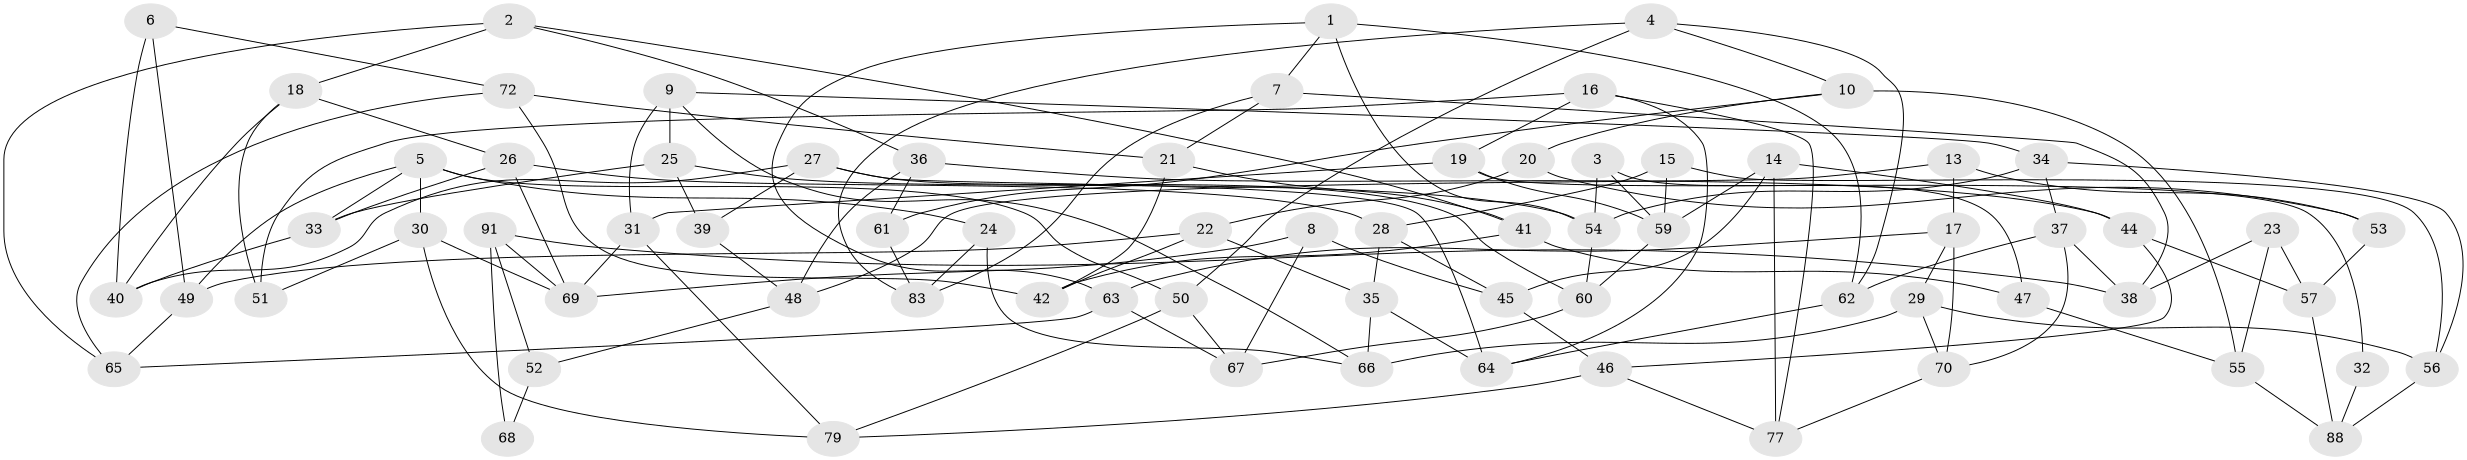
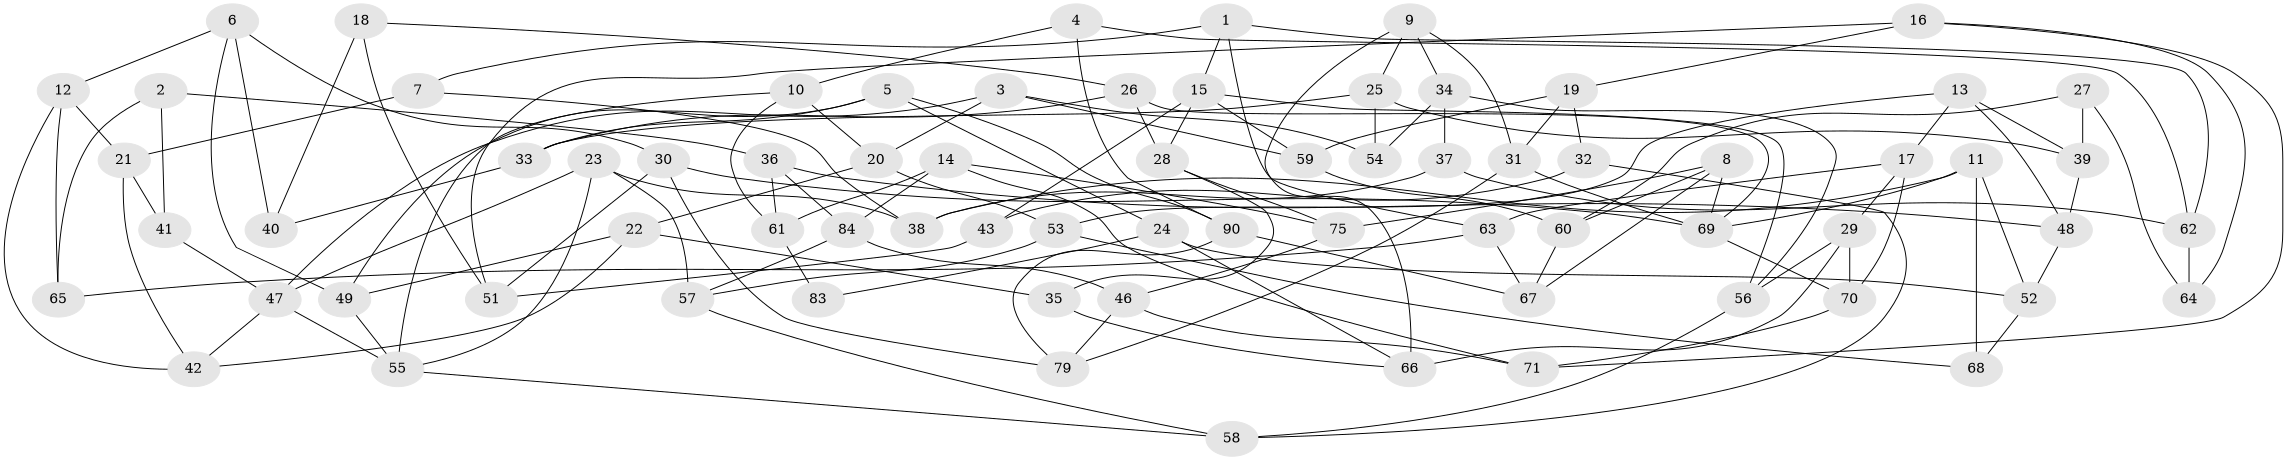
edge "2" -- "18": removed
edge "4" -- "83": removed
node "72": label "72" -> "12"
edge "3" -- "20": added
edge "13" -- "39": added
edge "7" -- "83": removed
edge "1" -- "54": now "1" -- "15"
edge "5" -- "30": now "6" -- "30"
edge "14" -- "59": now "14" -- "61"
edge "27" -- "40": removed
node "91": label "91" -> "11"
node "43": added
node "44": label "44" -> "84"
edge "23" -- "47": added
edge "41" -- "42": now "47" -- "42"
edge "54" -- "60": now "8" -- "60"
edge "24" -- "52": added
node "50": label "50" -> "90"
node "45": label "45" -> "75"
edge "37" -- "70": now "69" -- "70"
edge "53" -- "68": added
edge "35" -- "64": removed
edge "49" -- "65": now "49" -- "55"
node "77": label "77" -> "71"
node "88": label "88" -> "58"
